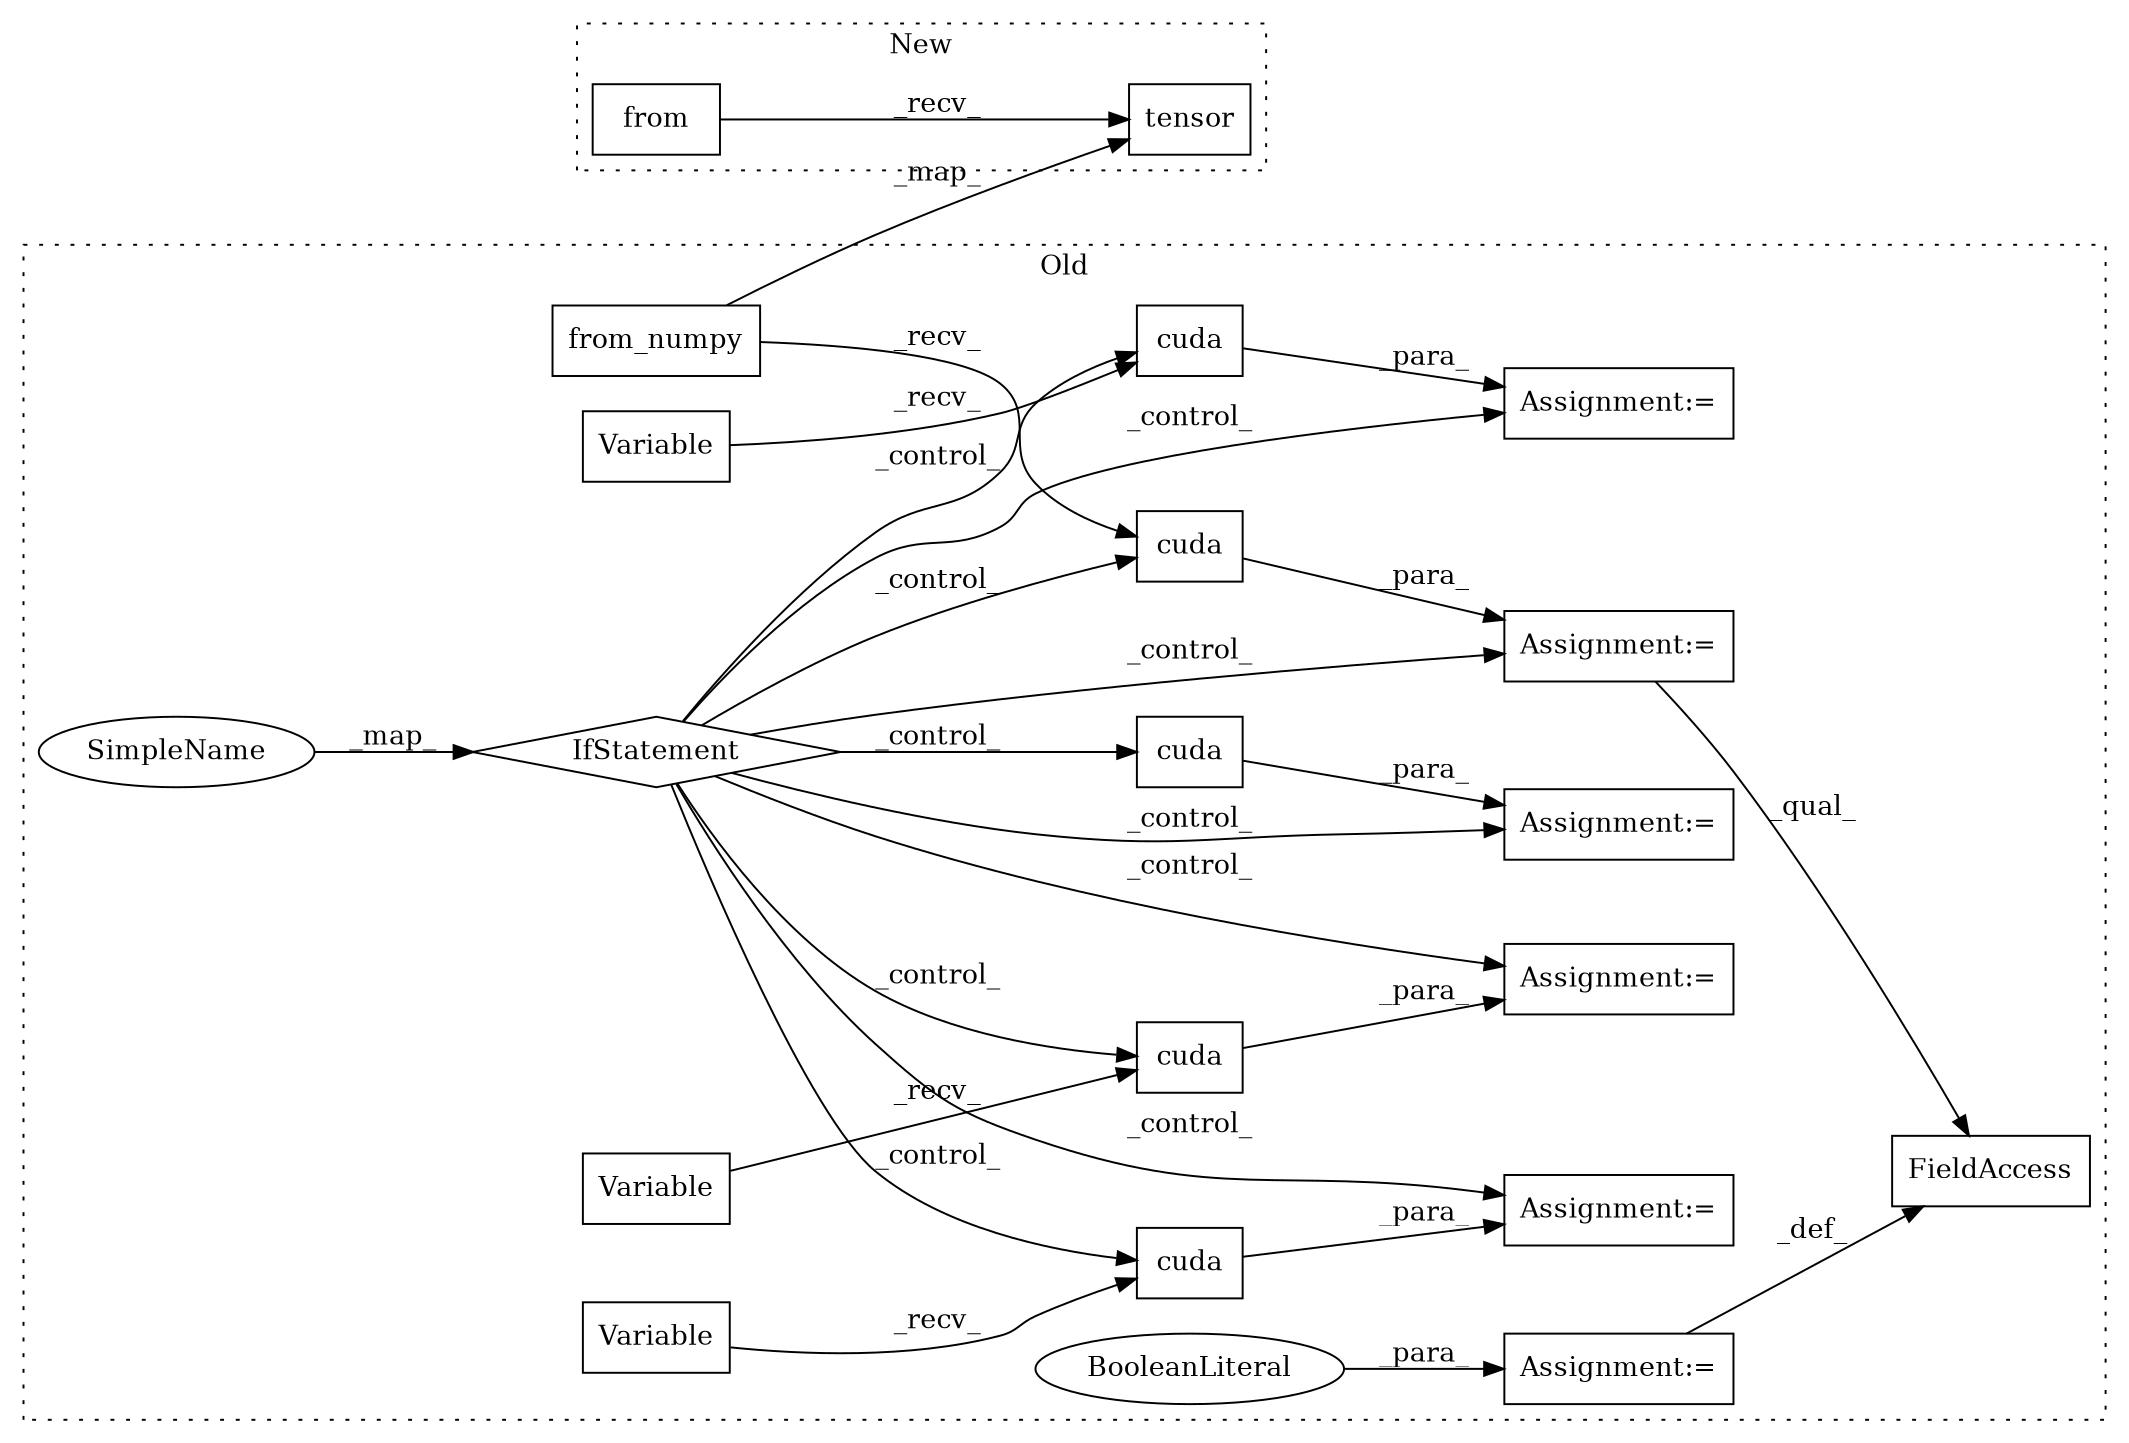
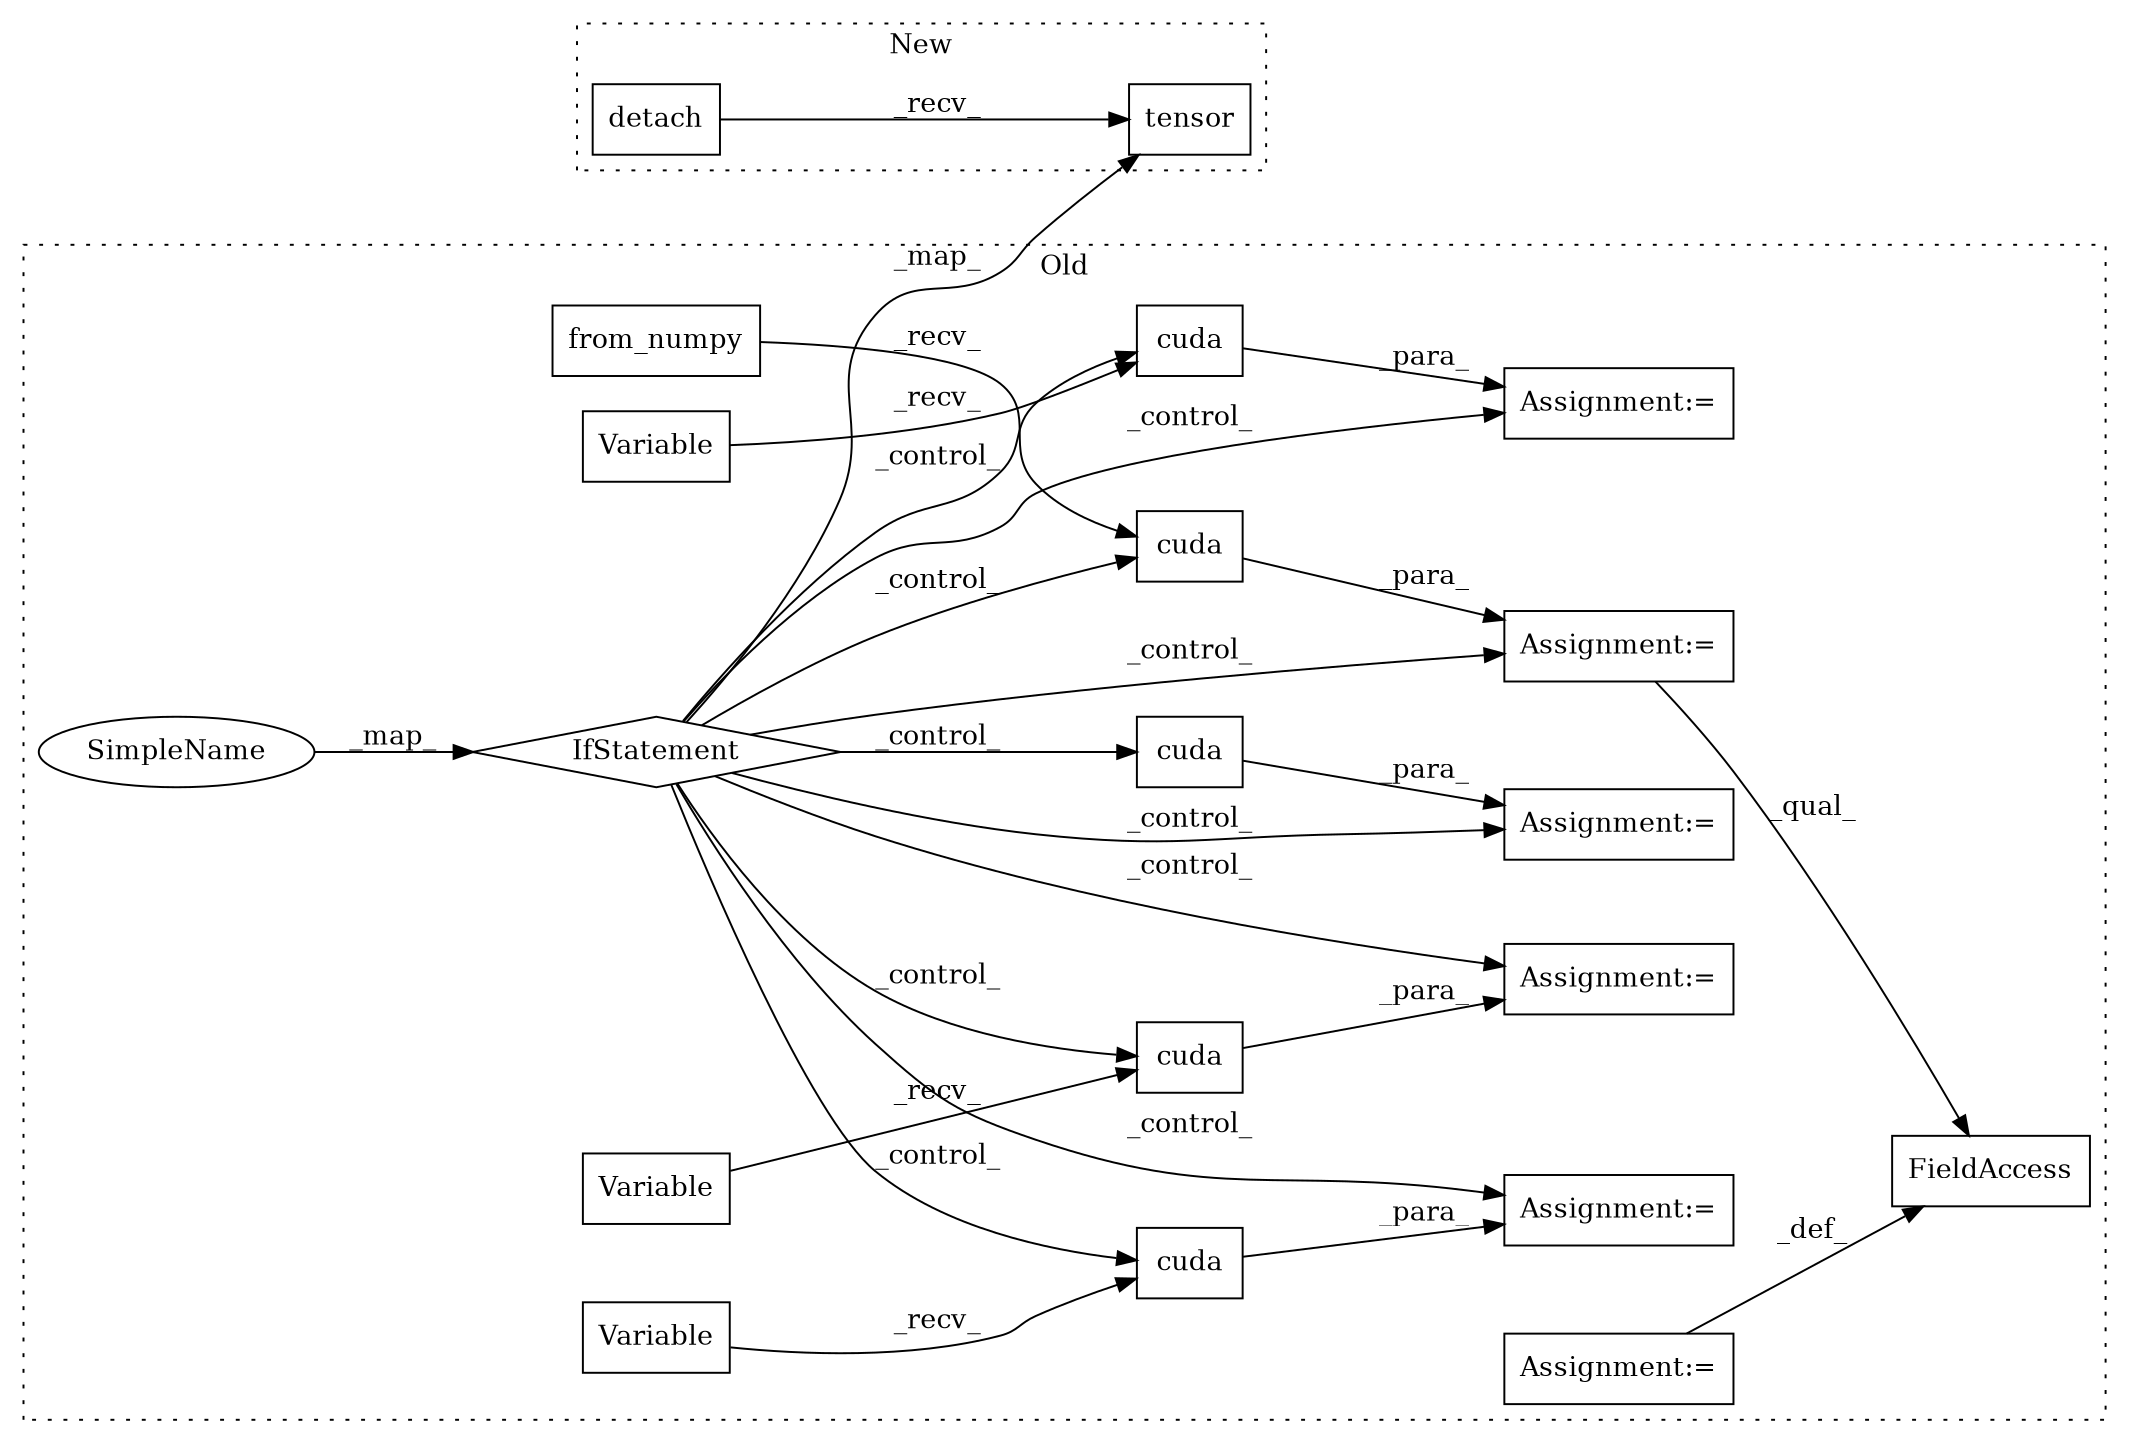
node "from": label "from" -> "detach"
edge "from_numpy" -> "tensor": now "IfStatement" -> "tensor"
node "BooleanLiteral": removed
